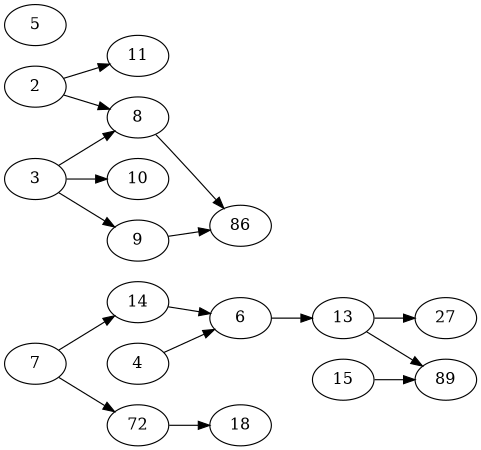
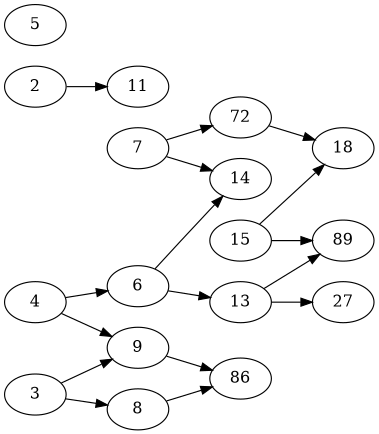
edge "2" -> "8": removed
node "10": removed
edge "15" -> "18": added
edge "14" -> "6": reversed
edge "4" -> "9": added
